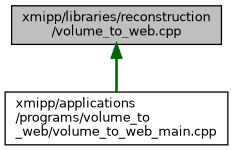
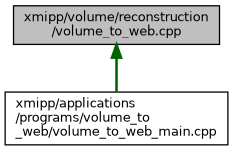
node "xmipp/libraries/reconstruction /volume_to_web.cpp": label "xmipp/libraries/reconstruction /volume_to_web.cpp" -> "xmipp/volume/reconstruction /volume_to_web.cpp"
